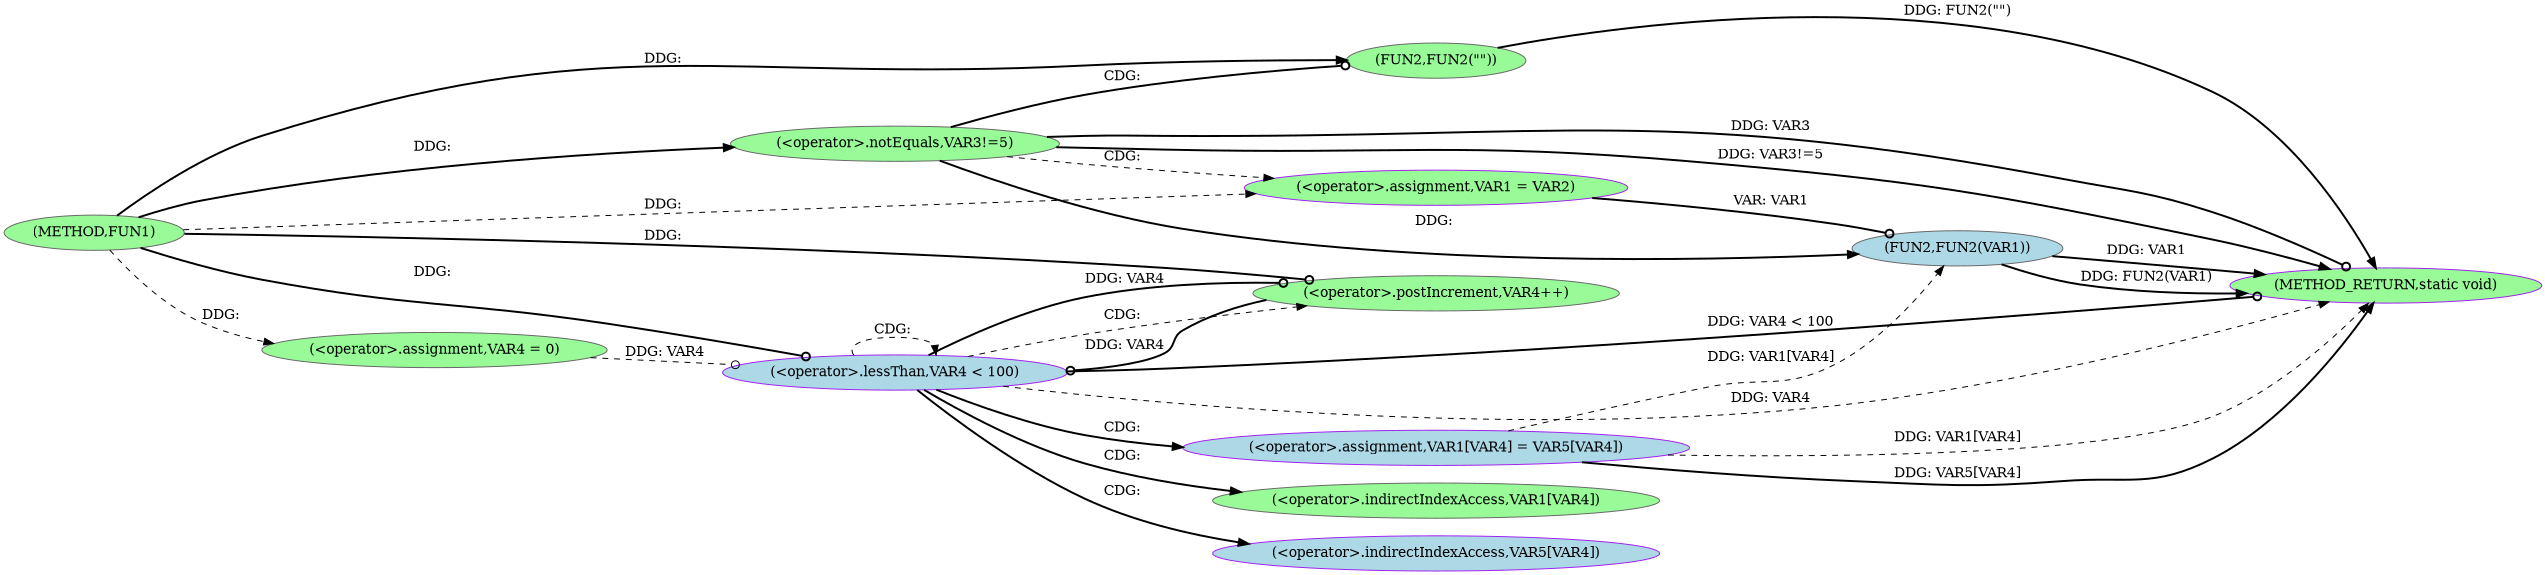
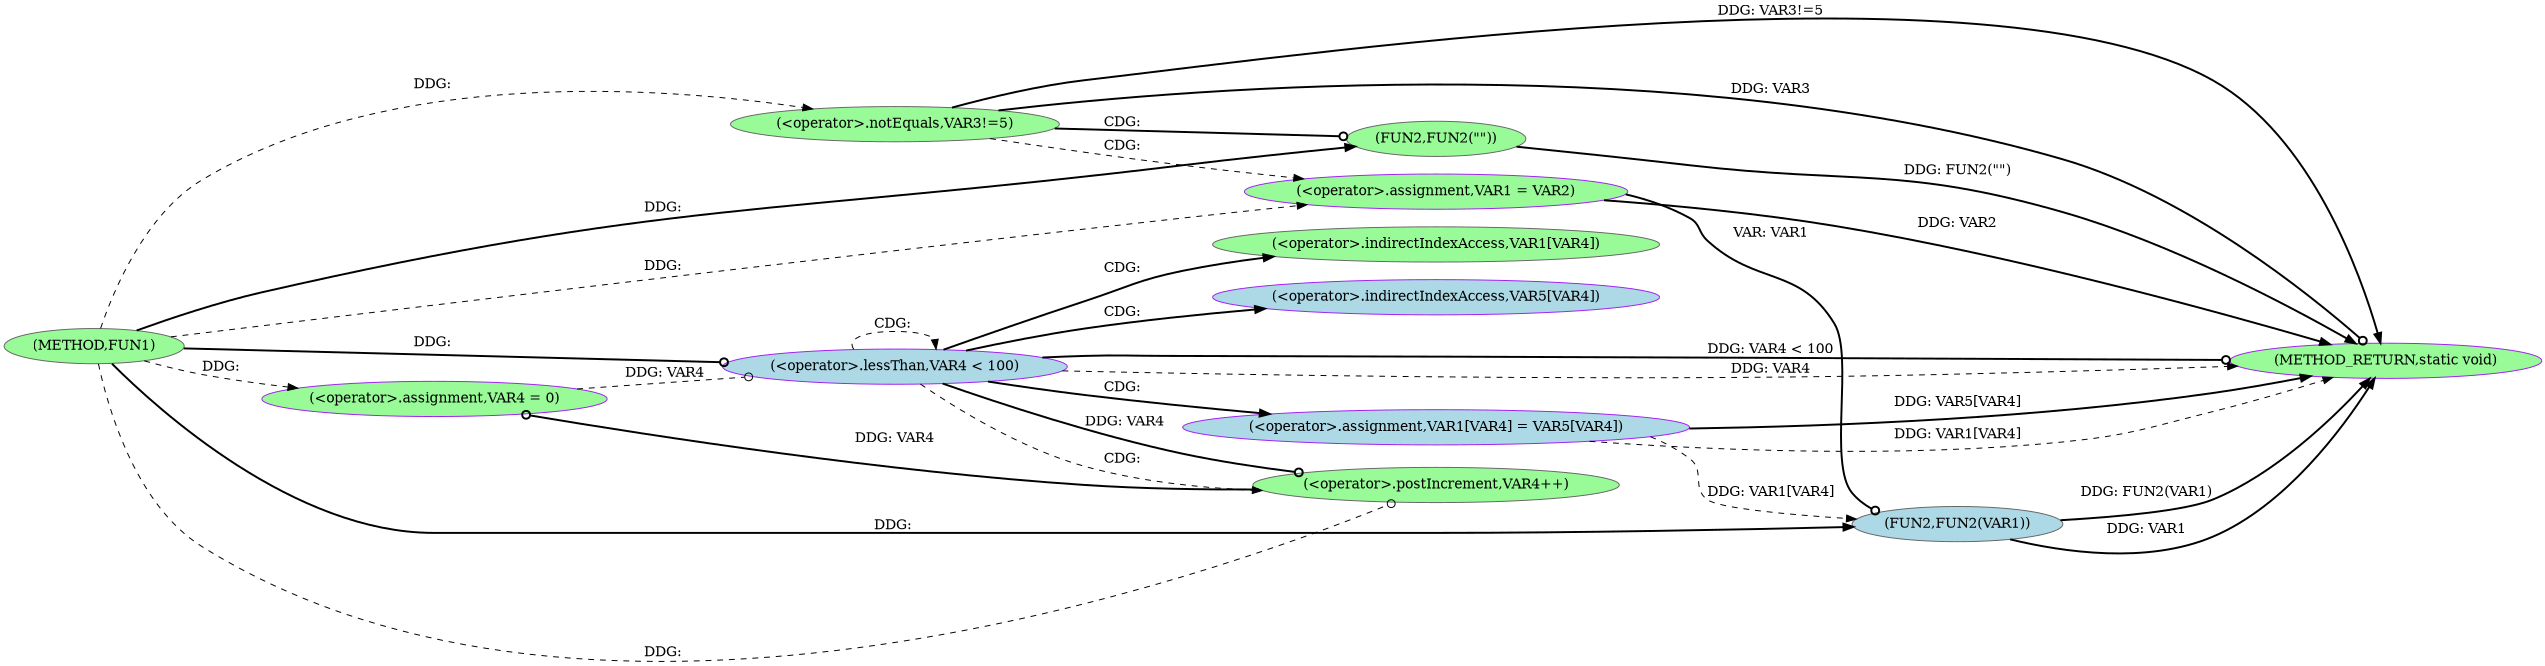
edge "(METHOD,FUN1)" -> "(<operator>.notEquals,VAR3!=5)": style bold -> dashed
edge "(METHOD,FUN1)" -> "(<operator>.postIncrement,VAR4++)": style bold -> dashed
edge "(<operator>.notEquals,VAR3!=5)" -> "(FUN2,FUN2(VAR1))": now "(METHOD,FUN1)" -> "(FUN2,FUN2(VAR1))"
edge "(<operator>.assignment,VAR1 = VAR2)" -> "(METHOD_RETURN,static void)": added, label "DDG: VAR2"
edge "(<operator>.postIncrement,VAR4++)" -> "(<operator>.lessThan,VAR4 < 100)": now "(<operator>.postIncrement,VAR4++)" -> "(<operator>.assignment,VAR4 = 0)"
node "(<operator>.assignment,VAR4 = 0)": color gray40 -> purple
